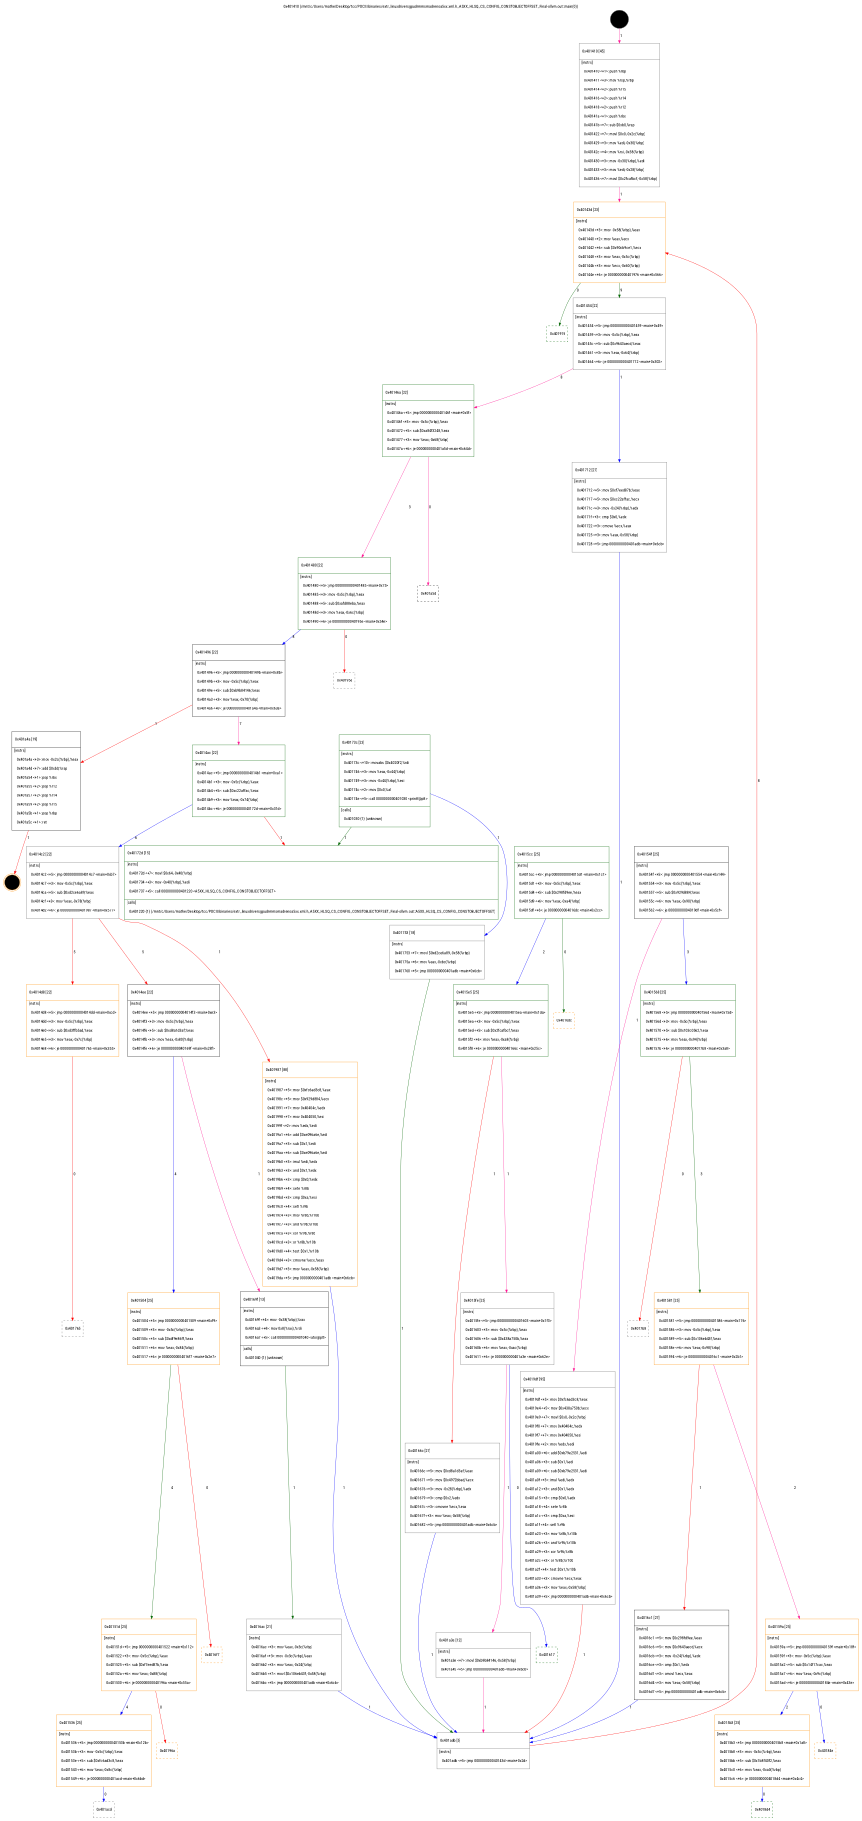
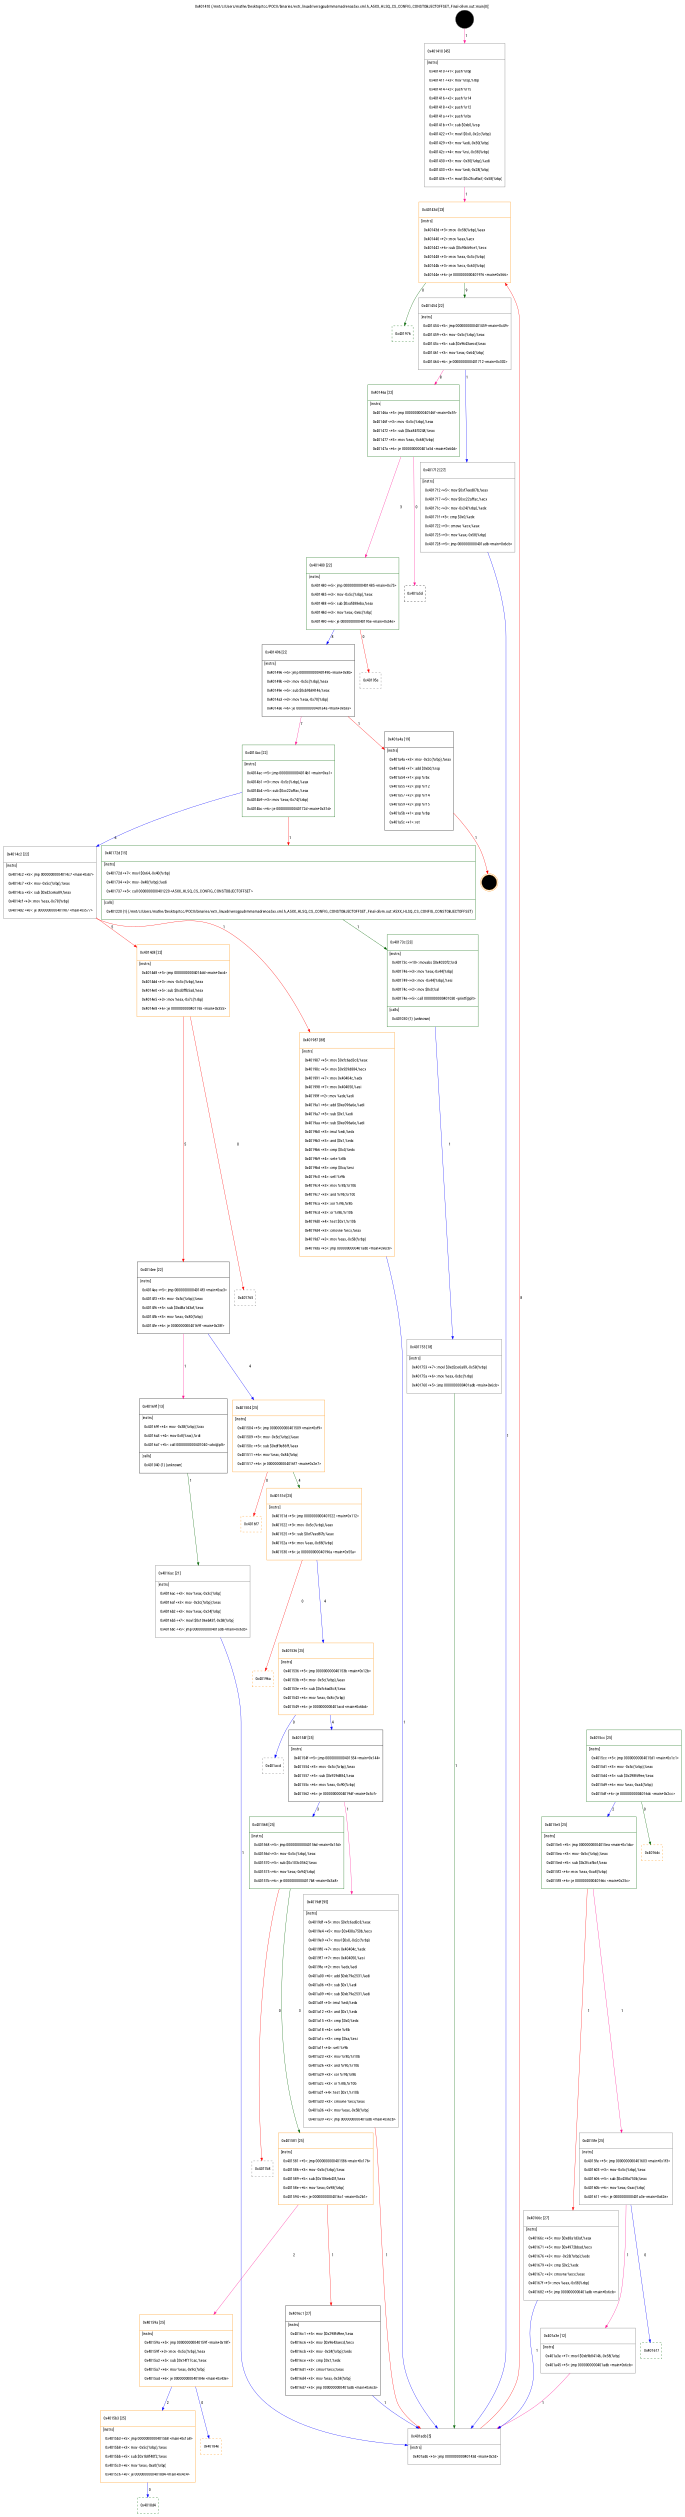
edge "0x40173c [23]" -> "0x40172d [15]": reversed
edge "0x4014c2 [22]" -> "0x4014ee [22]": now "0x4014d8 [22]" -> "0x4014ee [22]"
edge "0x401536 [25]" -> "0x40154f [25]": added, label "4"
